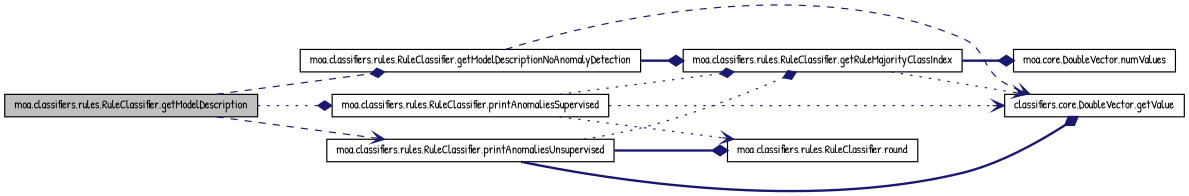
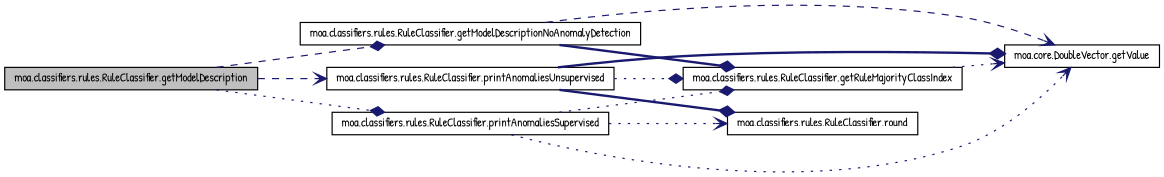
node "moa.core.DoubleVector.numValues": removed
node "classifiers.core.DoubleVector.getValue": label "classifiers.core.DoubleVector.getValue" -> "moa.core.DoubleVector.getValue"
